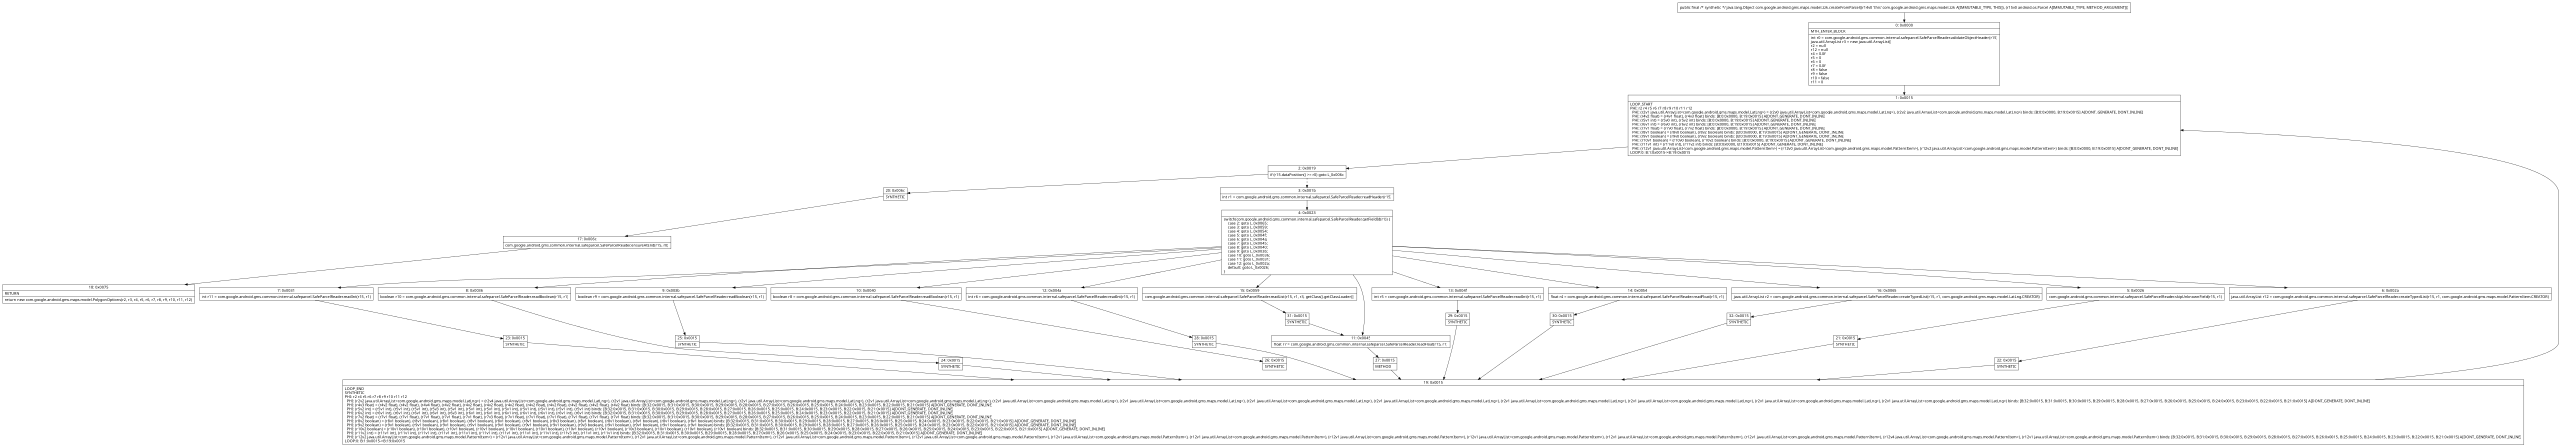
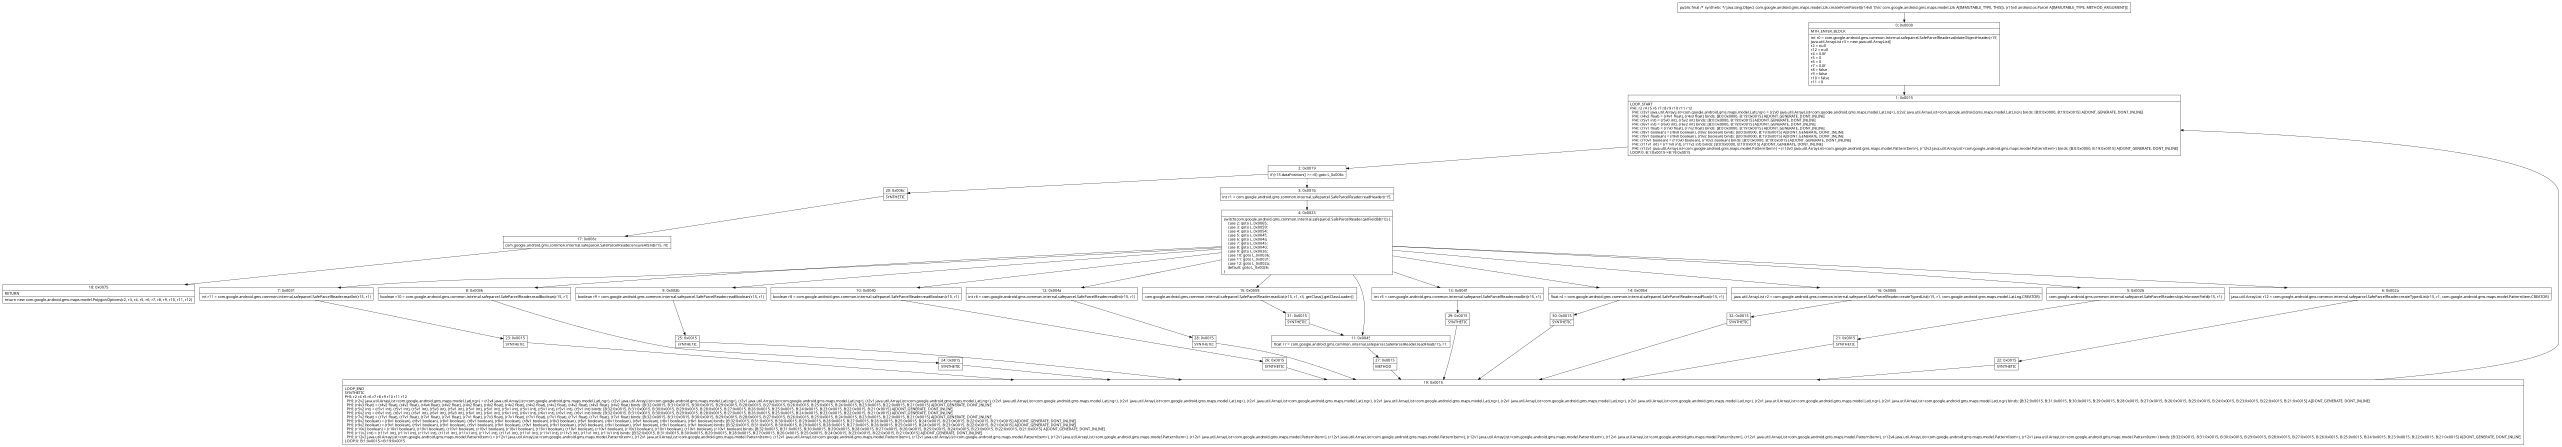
edge "26: 0x0015" -> "19: 0x0015": added
